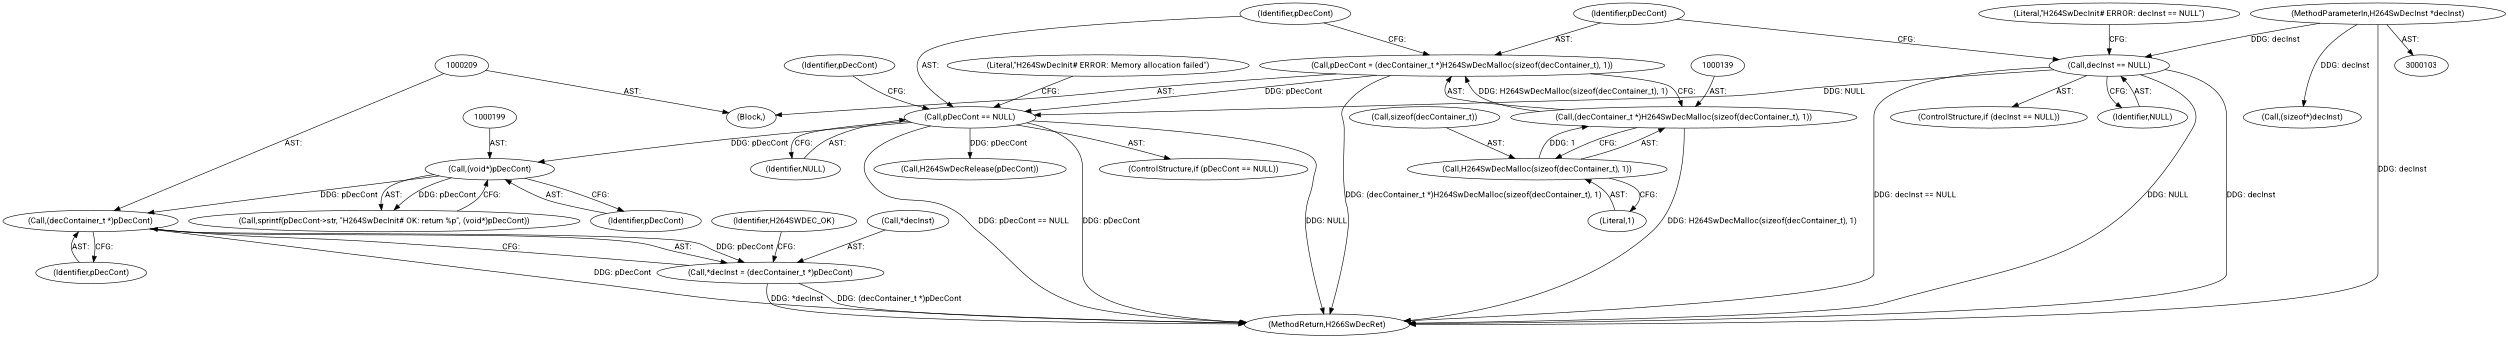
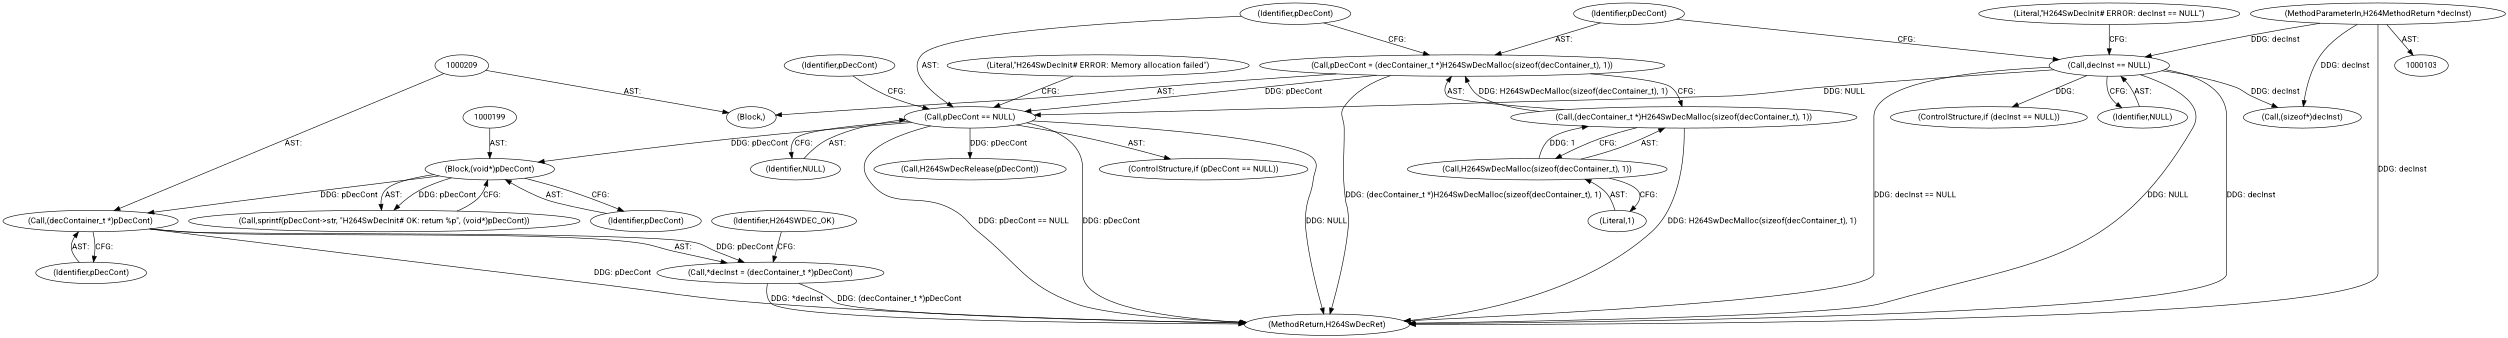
node "(MethodParameterIn,H264SwDecInst *decInst)": label "(MethodParameterIn,H264SwDecInst *decInst)" -> "(MethodParameterIn,H264MethodReturn *decInst)"
node "1000139": removed
node "3000103": label "3000103" -> "1000103"
edge "(Call,decInst == NULL)" -> "(Call,(sizeof*)decInst)": added, label "DDG: decInst"
edge "(Call,decInst == NULL)" -> "(ControlStructure,if (decInst == NULL))": label "AST: " -> "DDG: "
node "(Call,sizeof(decContainer_t))": removed
node "(Call,(void*)pDecCont)": label "(Call,(void*)pDecCont)" -> "(Block,(void*)pDecCont)"
node "(Call,*decInst)": removed
edge "(Call,*decInst = (decContainer_t *)pDecCont)" -> "(Call,(decContainer_t *)pDecCont)": removed, label "CFG:"
node "(MethodReturn,H266SwDecRet)": label "(MethodReturn,H266SwDecRet)" -> "(MethodReturn,H264SwDecRet)"
